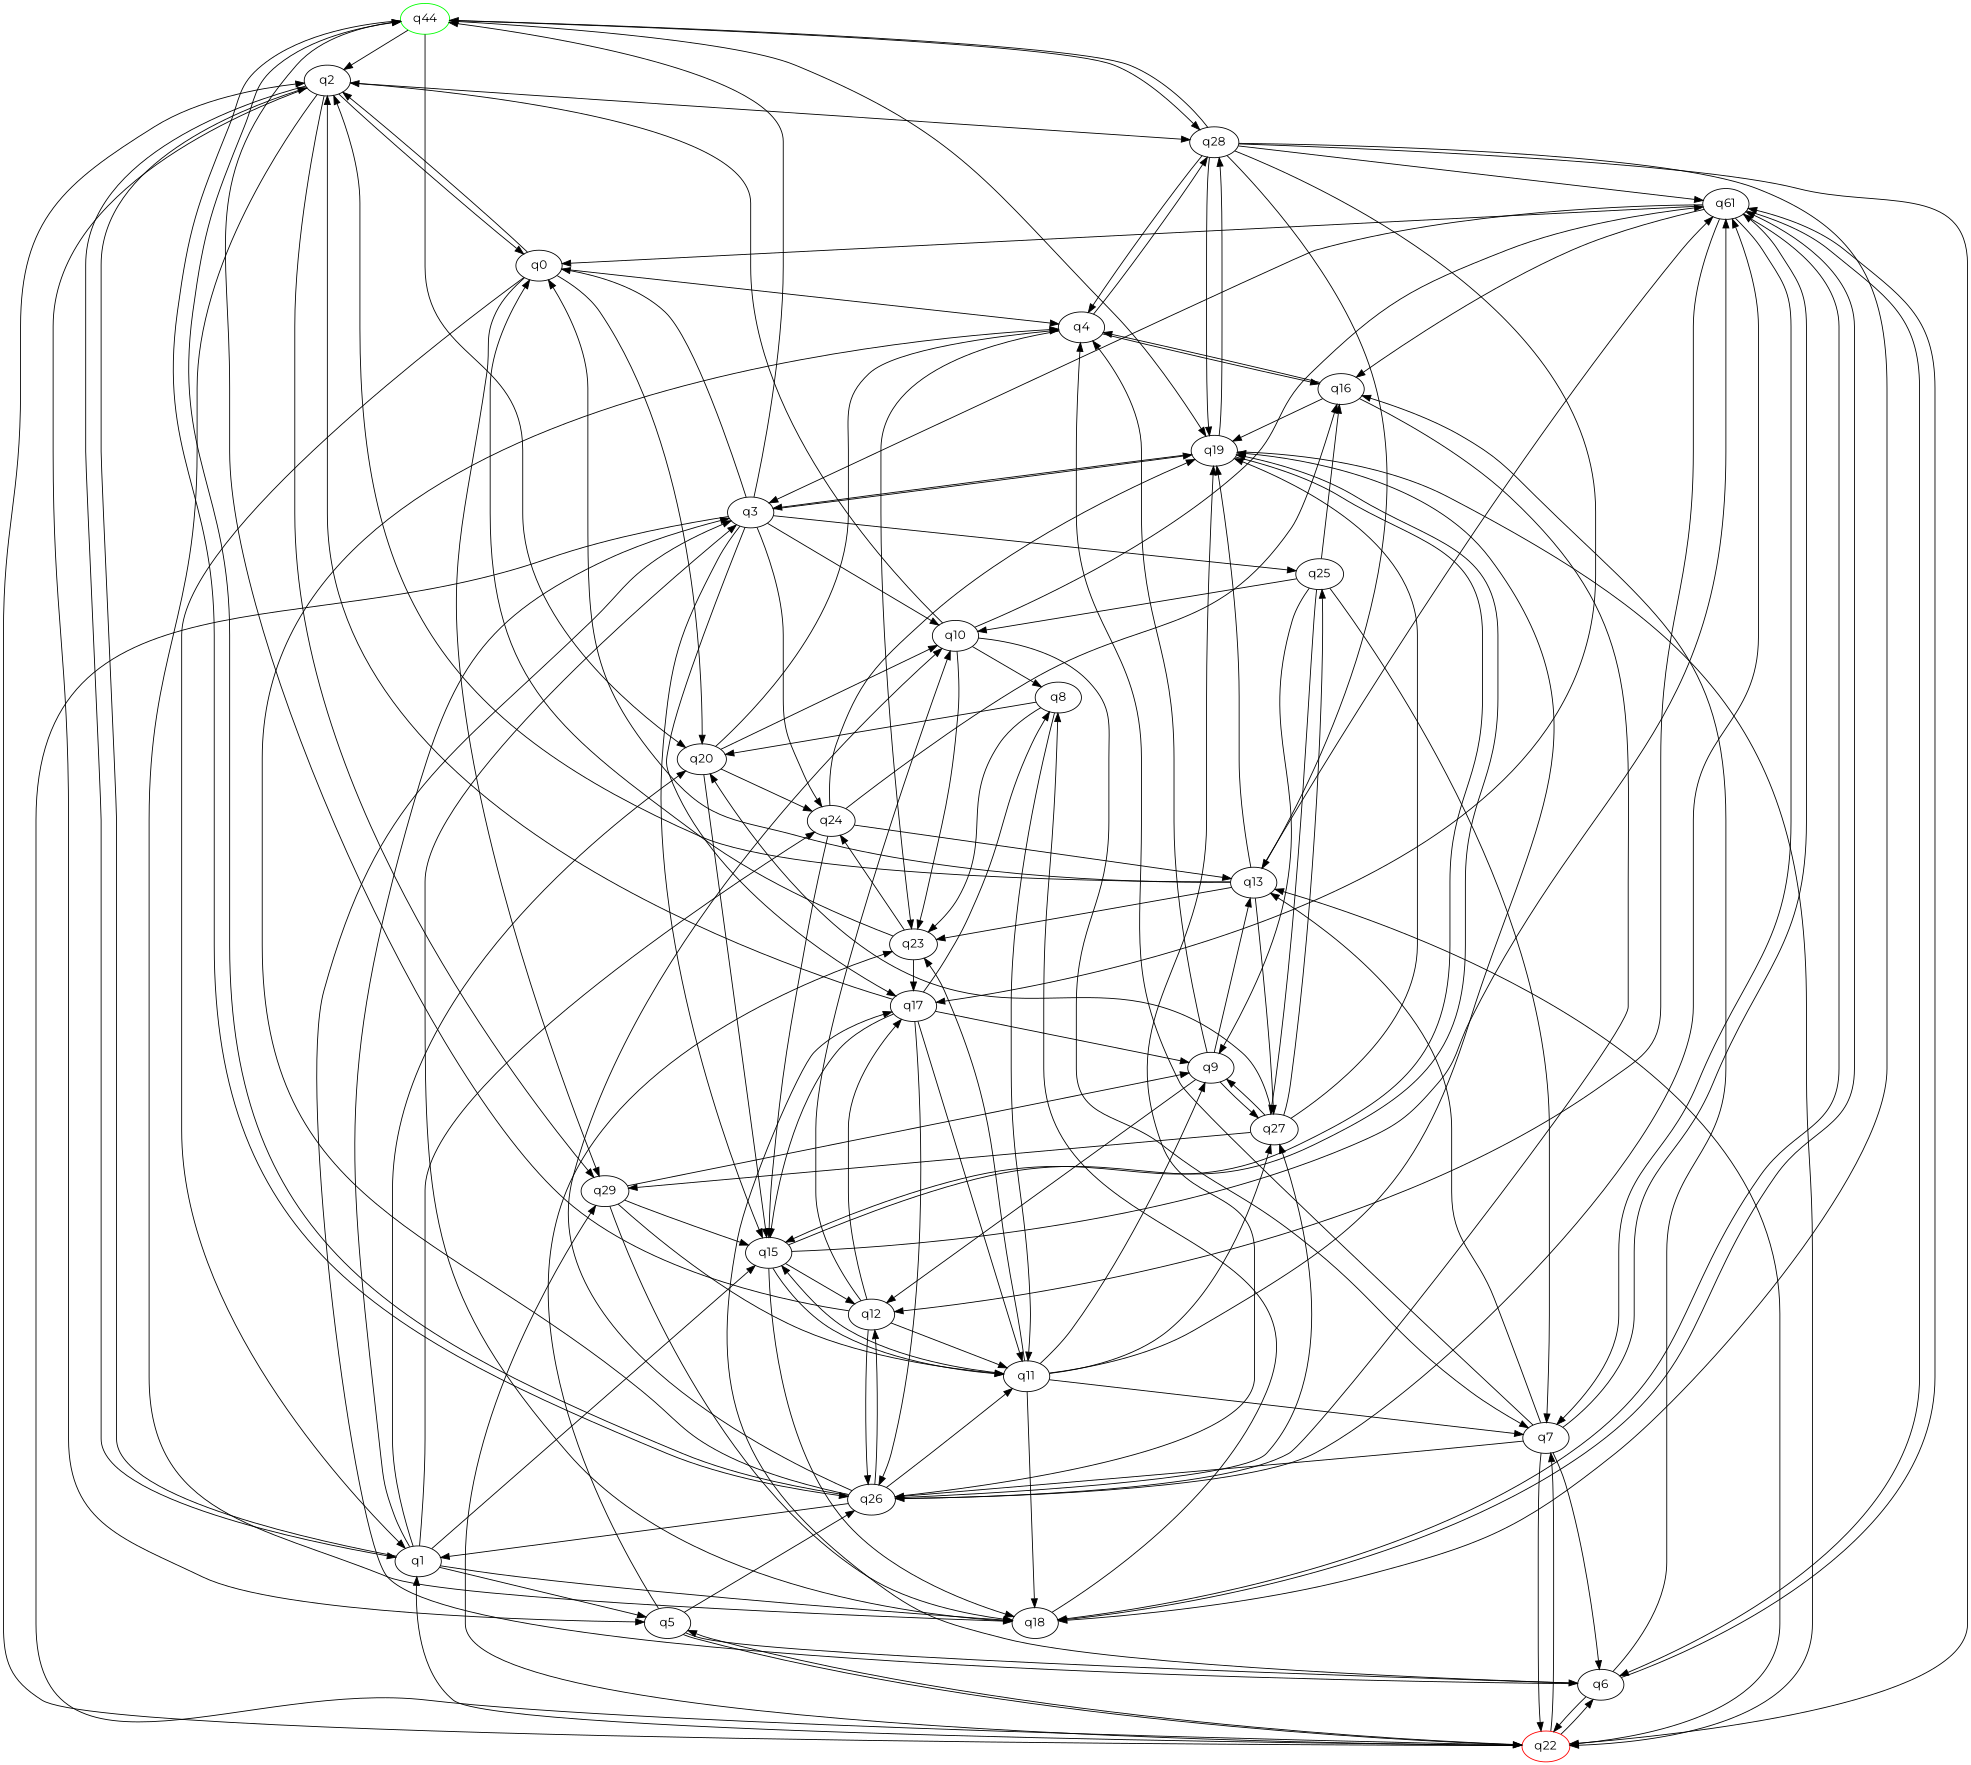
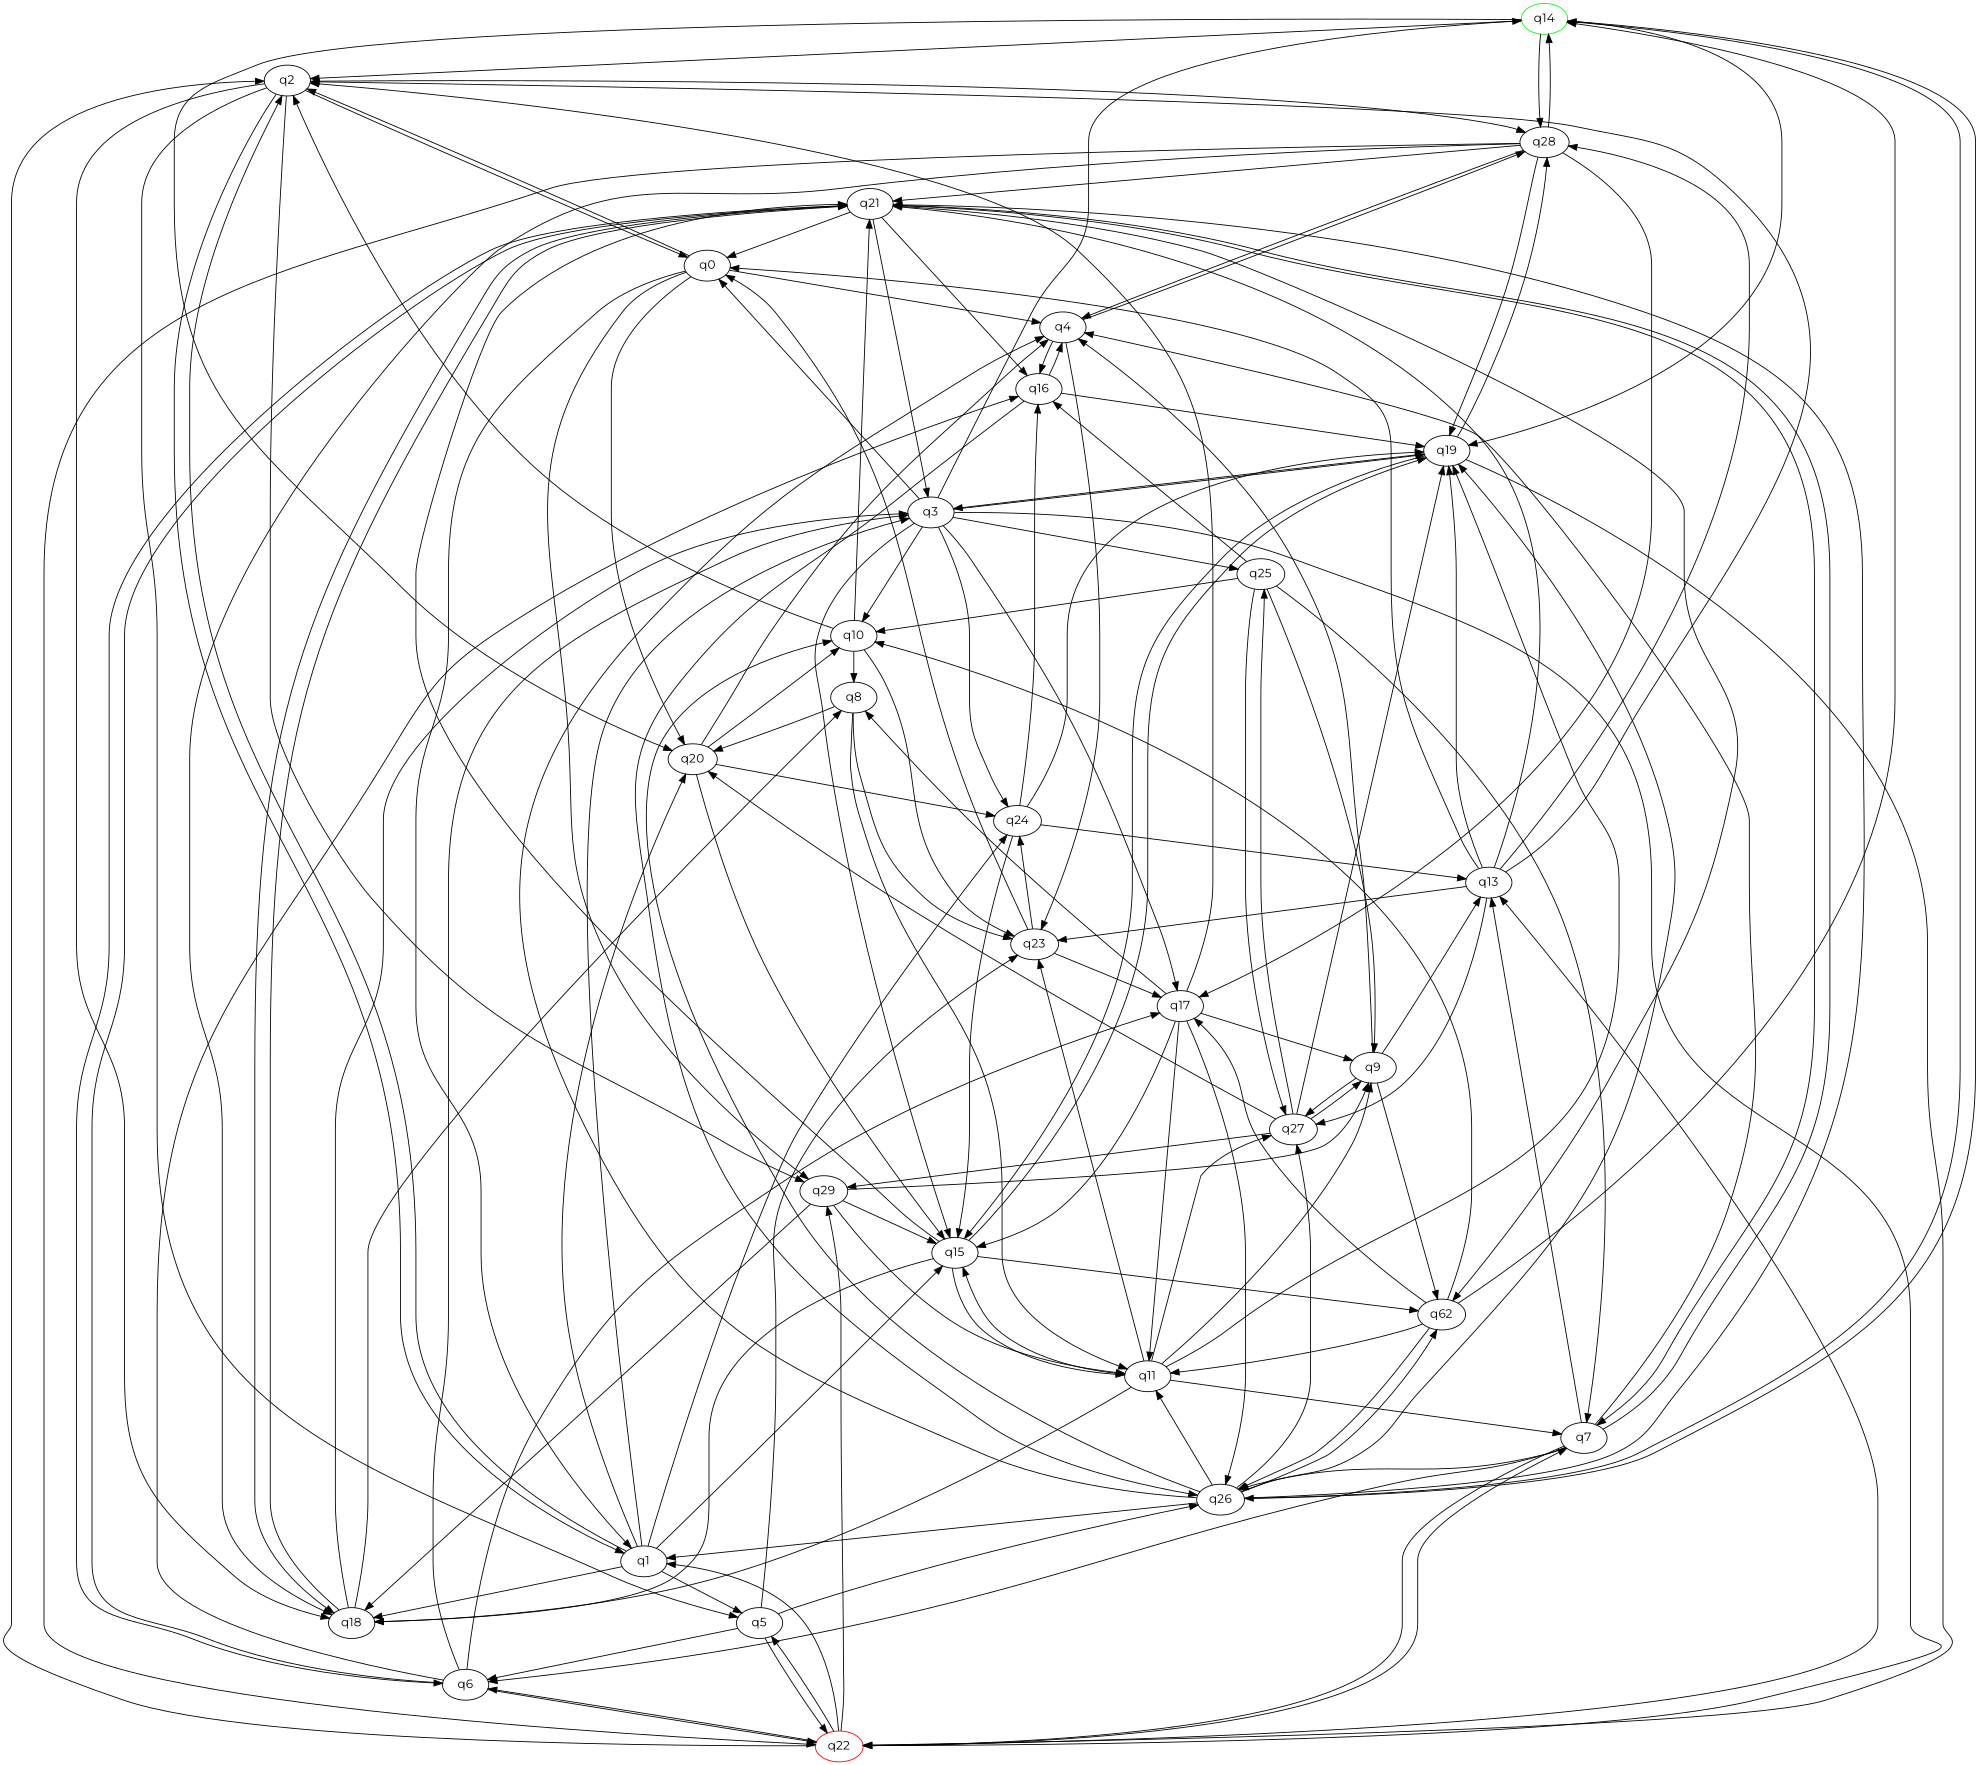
node "q44": label "q44" -> "q14"
node "q61": label "q61" -> "q21"
edge "q28" -> "q13": reversed
edge "q10" -> "q7": removed
node "q12": label "q12" -> "q62"
